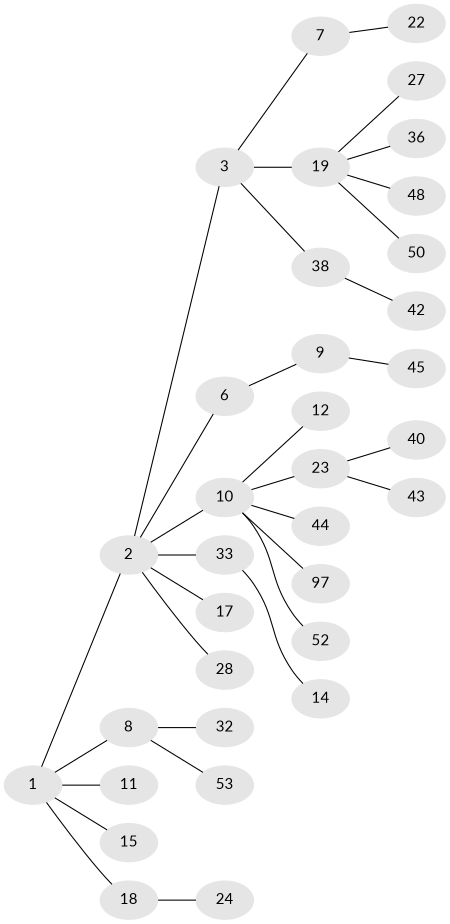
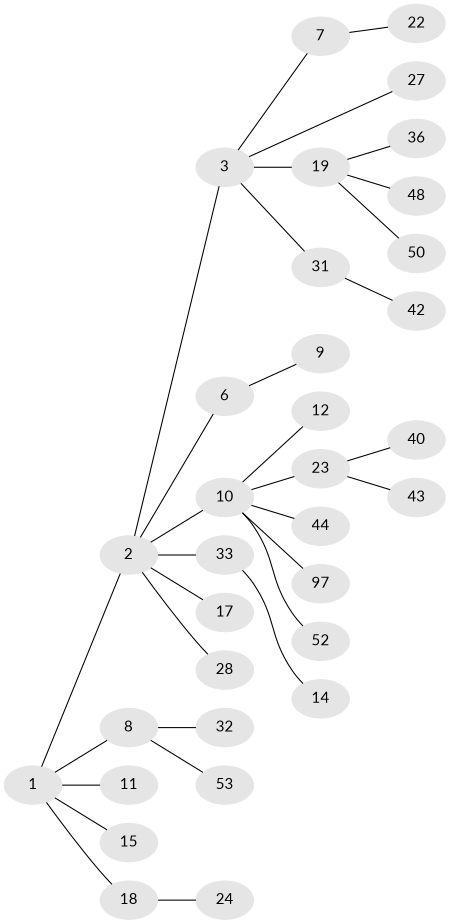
edge "27" -- "19": now "27" -- "3"
node "38": label "38" -> "31"
node "45": removed
